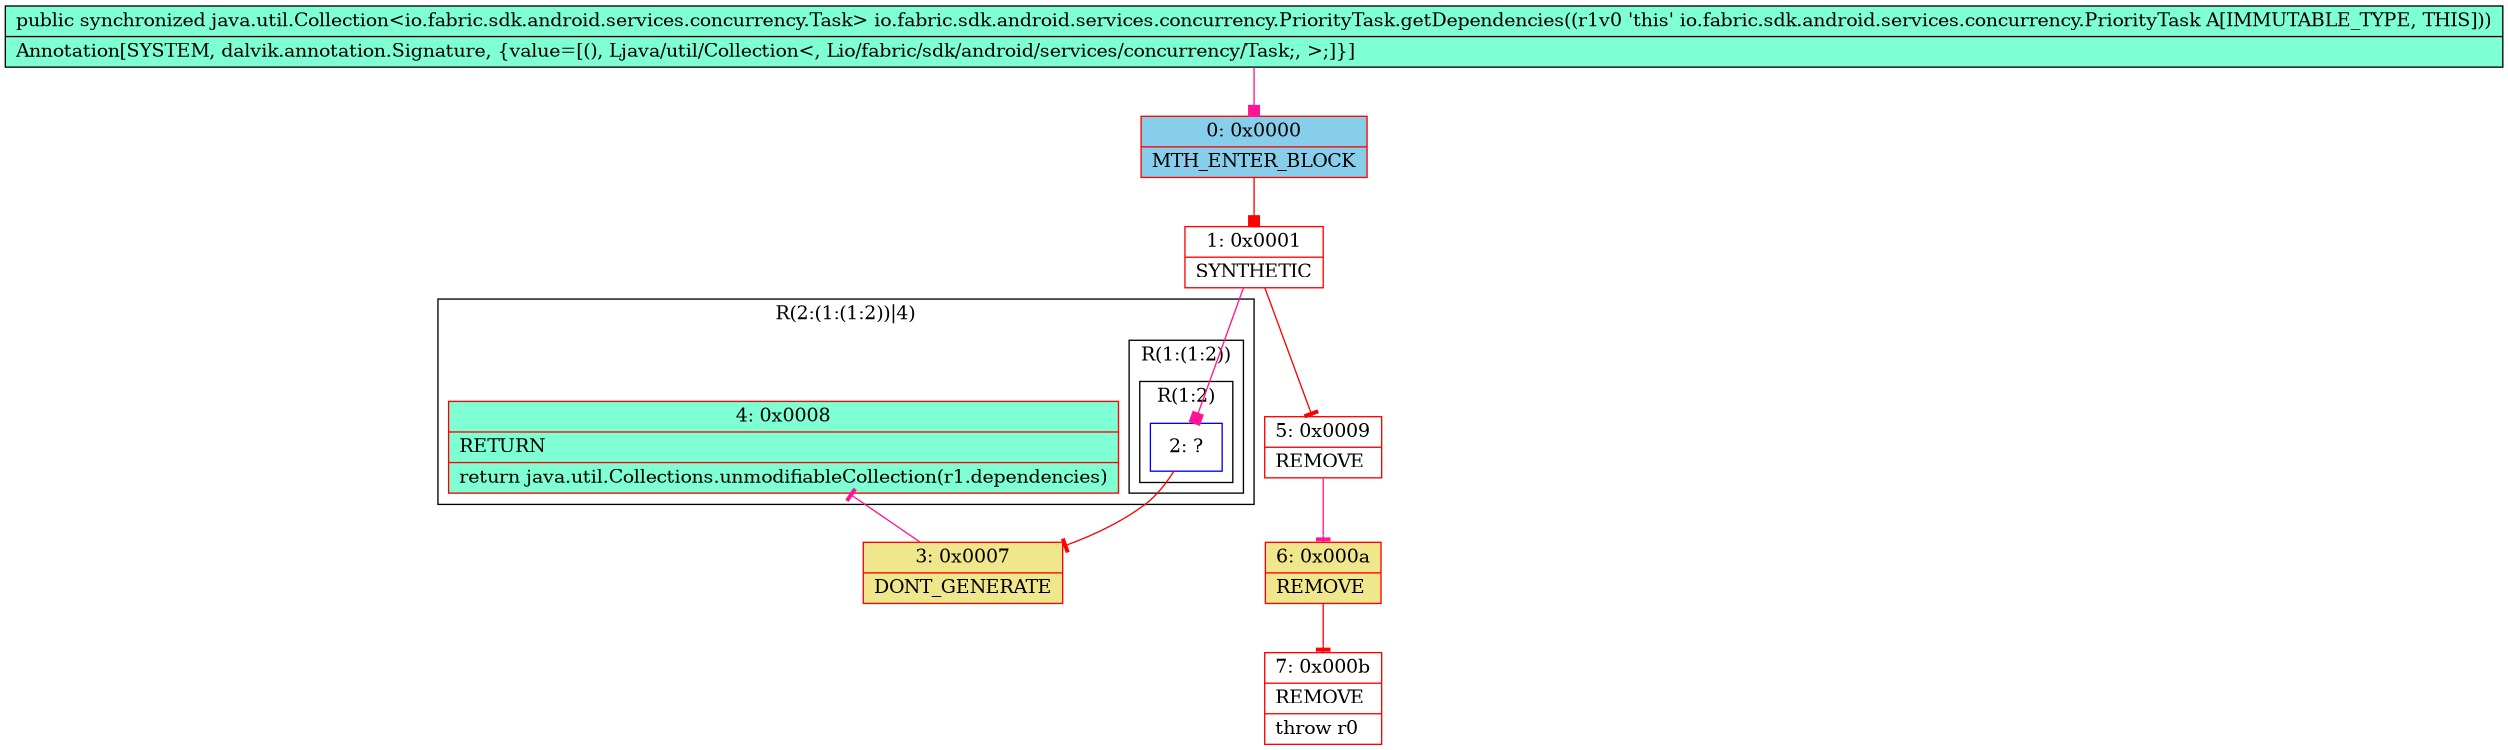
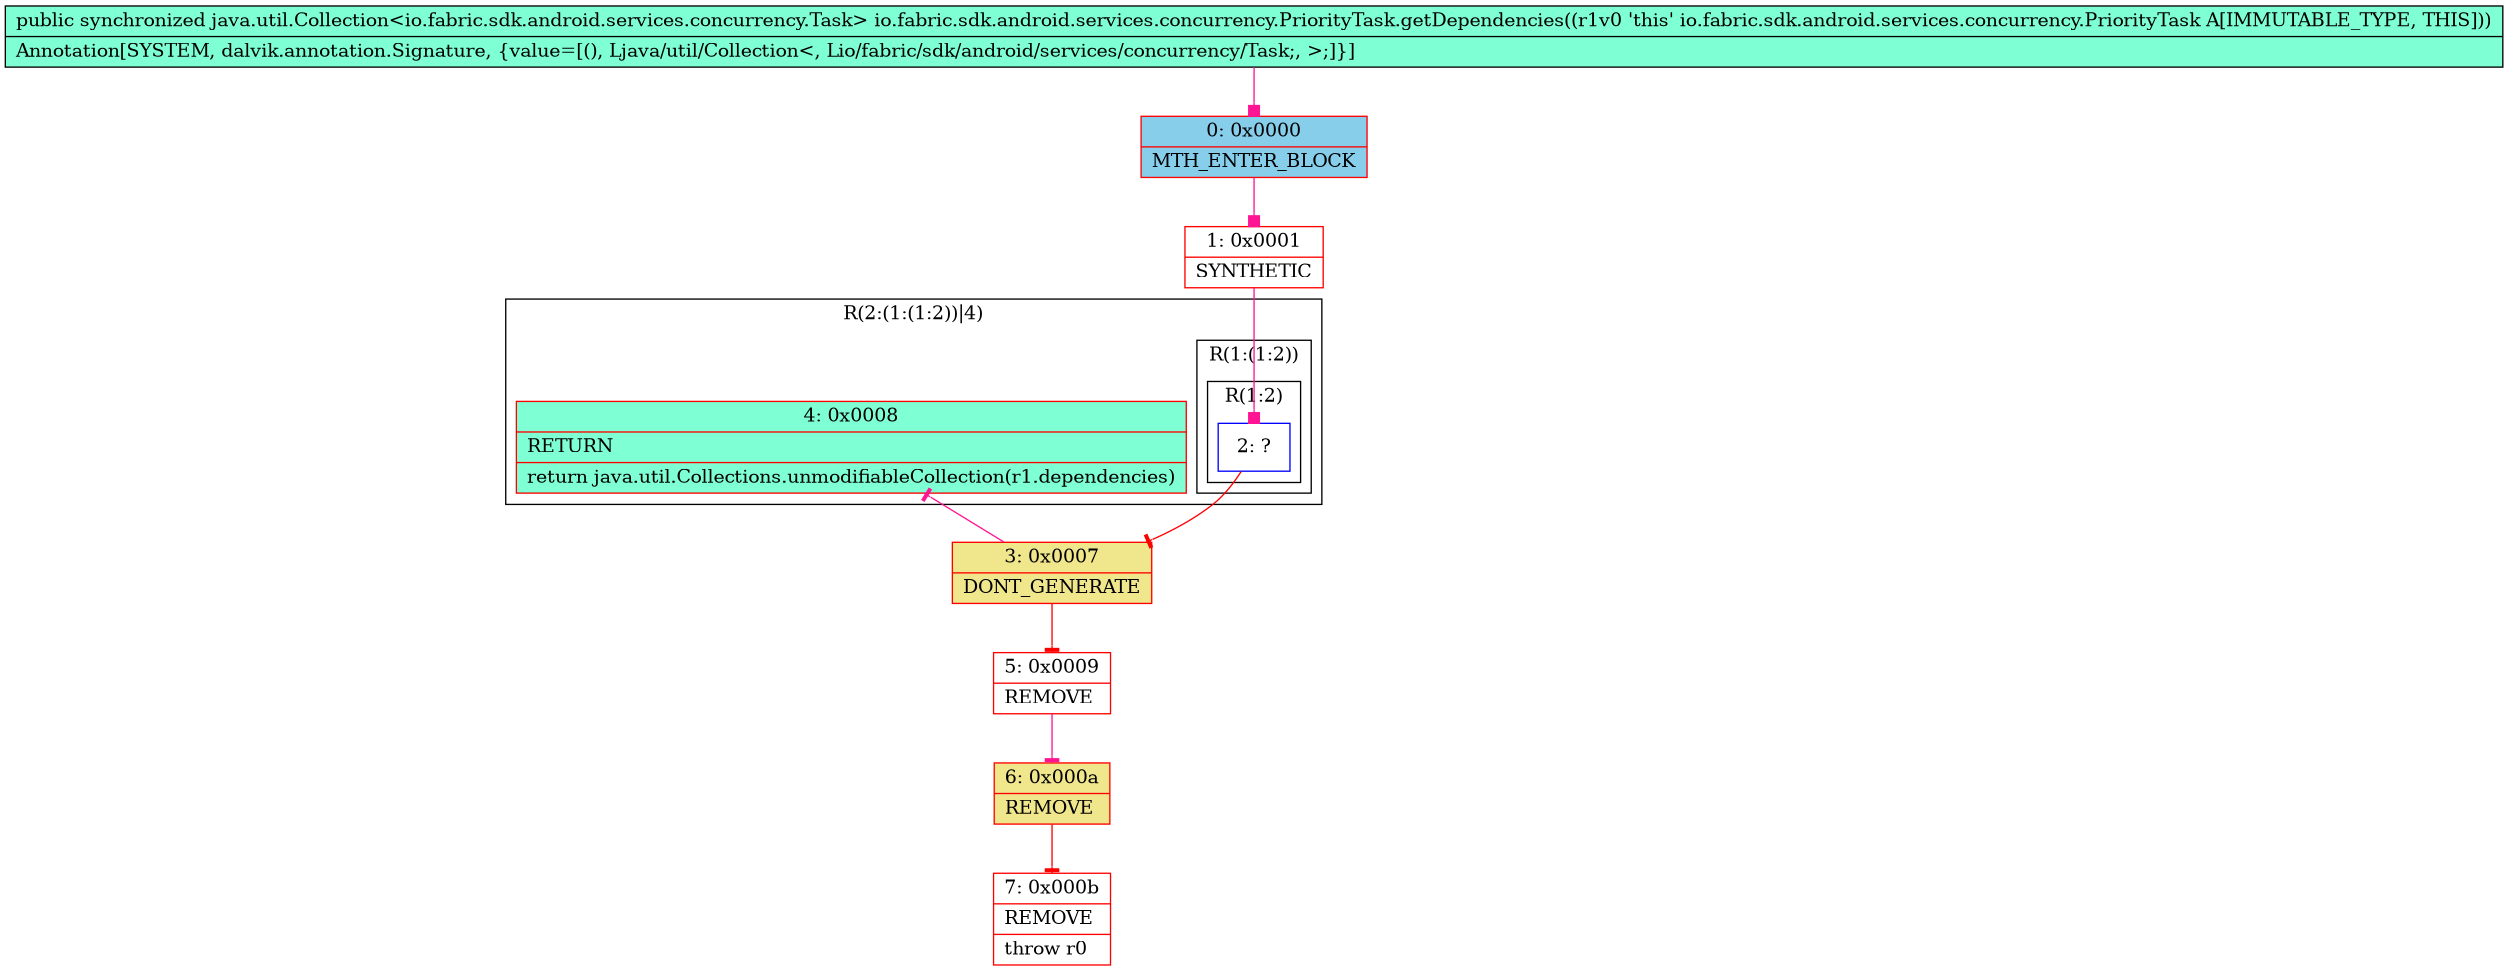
edge "0: 0x0000" -> "1: 0x0001": color red -> deeppink
edge "1: 0x0001" -> "5: 0x0009": now "3: 0x0007" -> "5: 0x0009"
